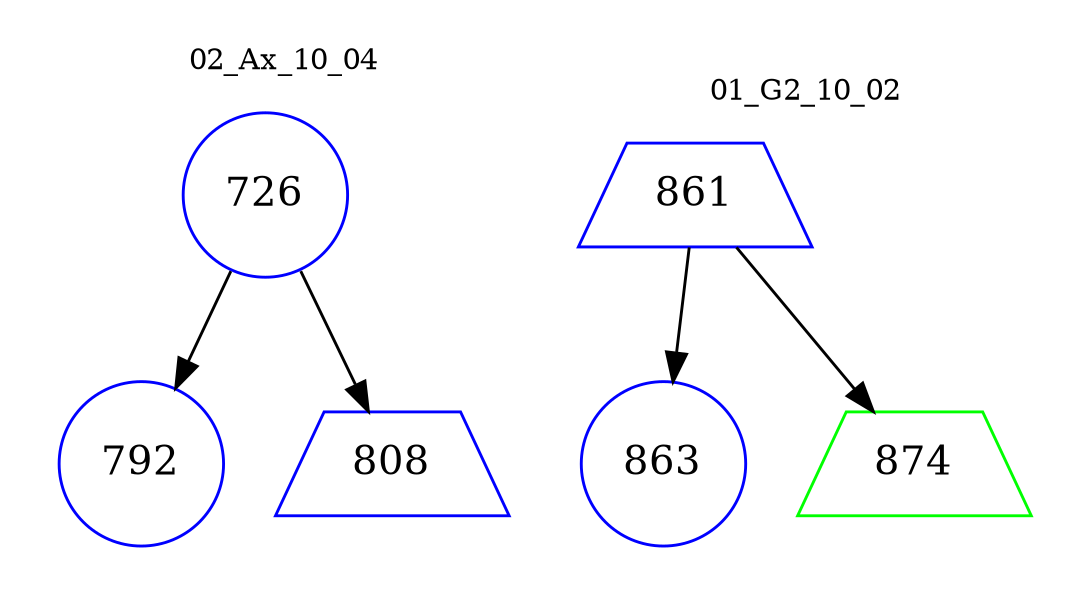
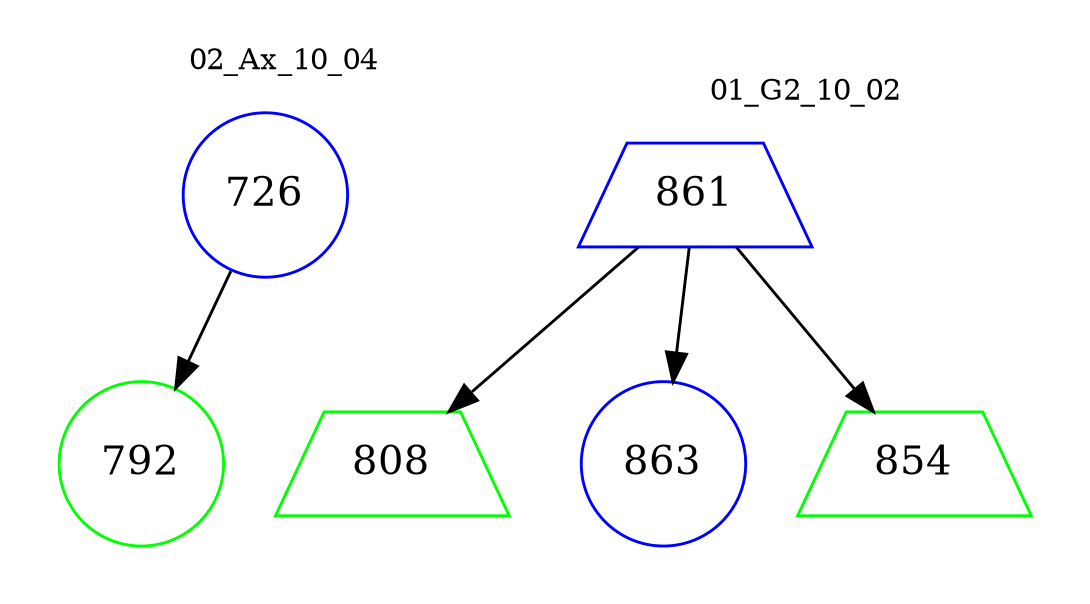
edge "726" -> "808": now "861" -> "808"
node "792": color blue -> green
node "808": color blue -> green
node "874": label "874" -> "854"
